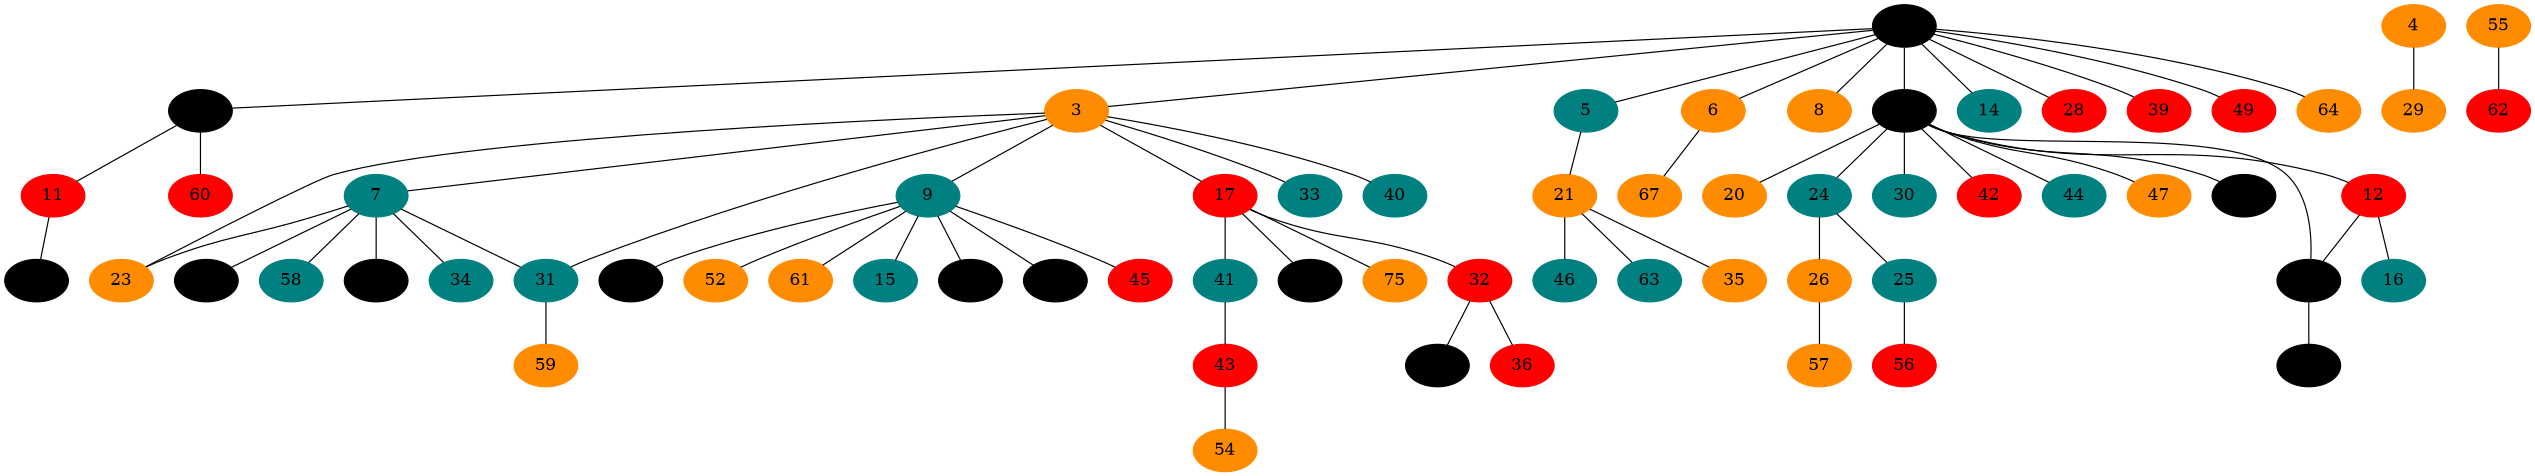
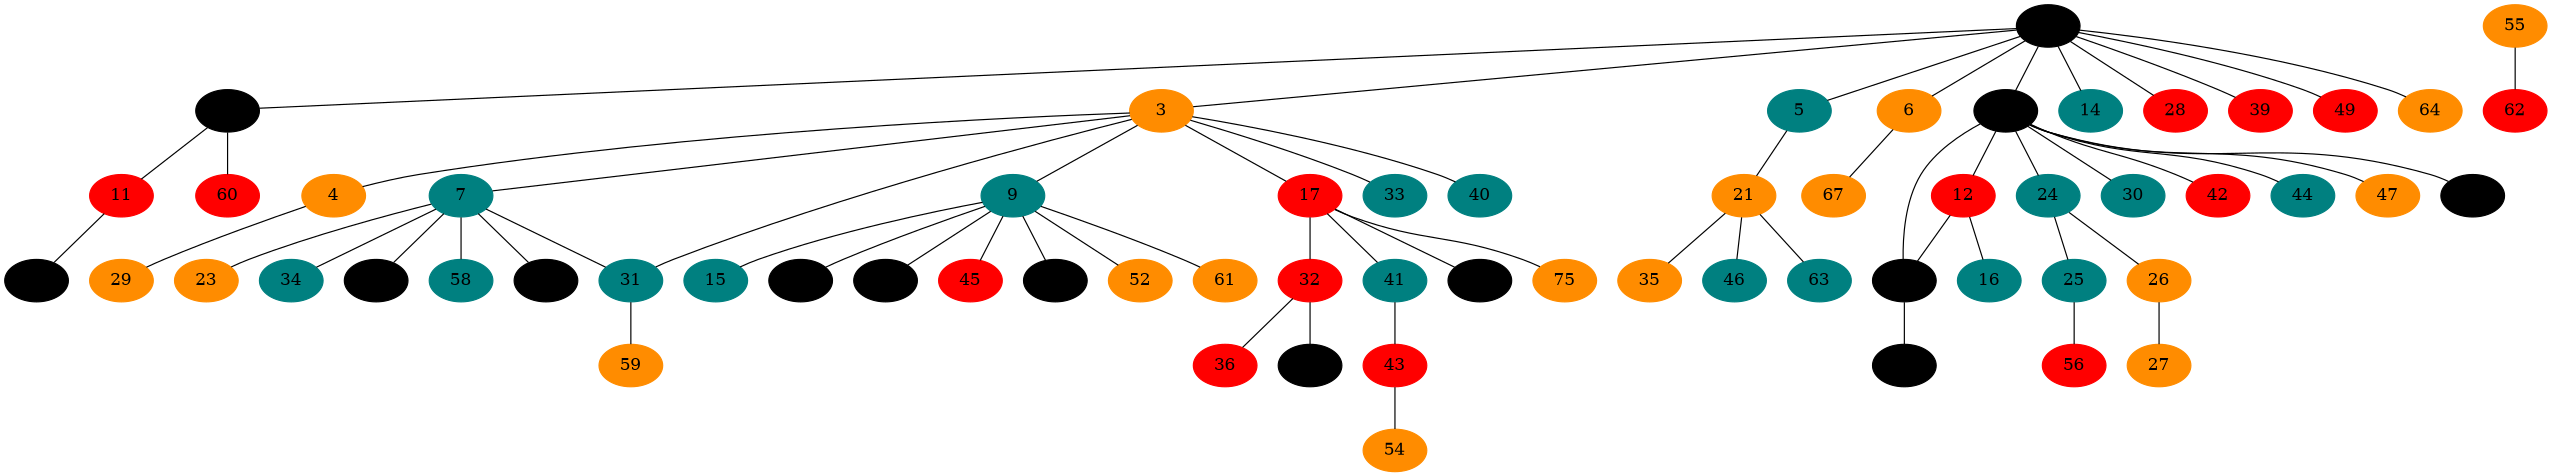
node "8": removed
edge "3" -- "23": now "3" -- "4"
node "20": removed
node "57": label "57" -> "27"
